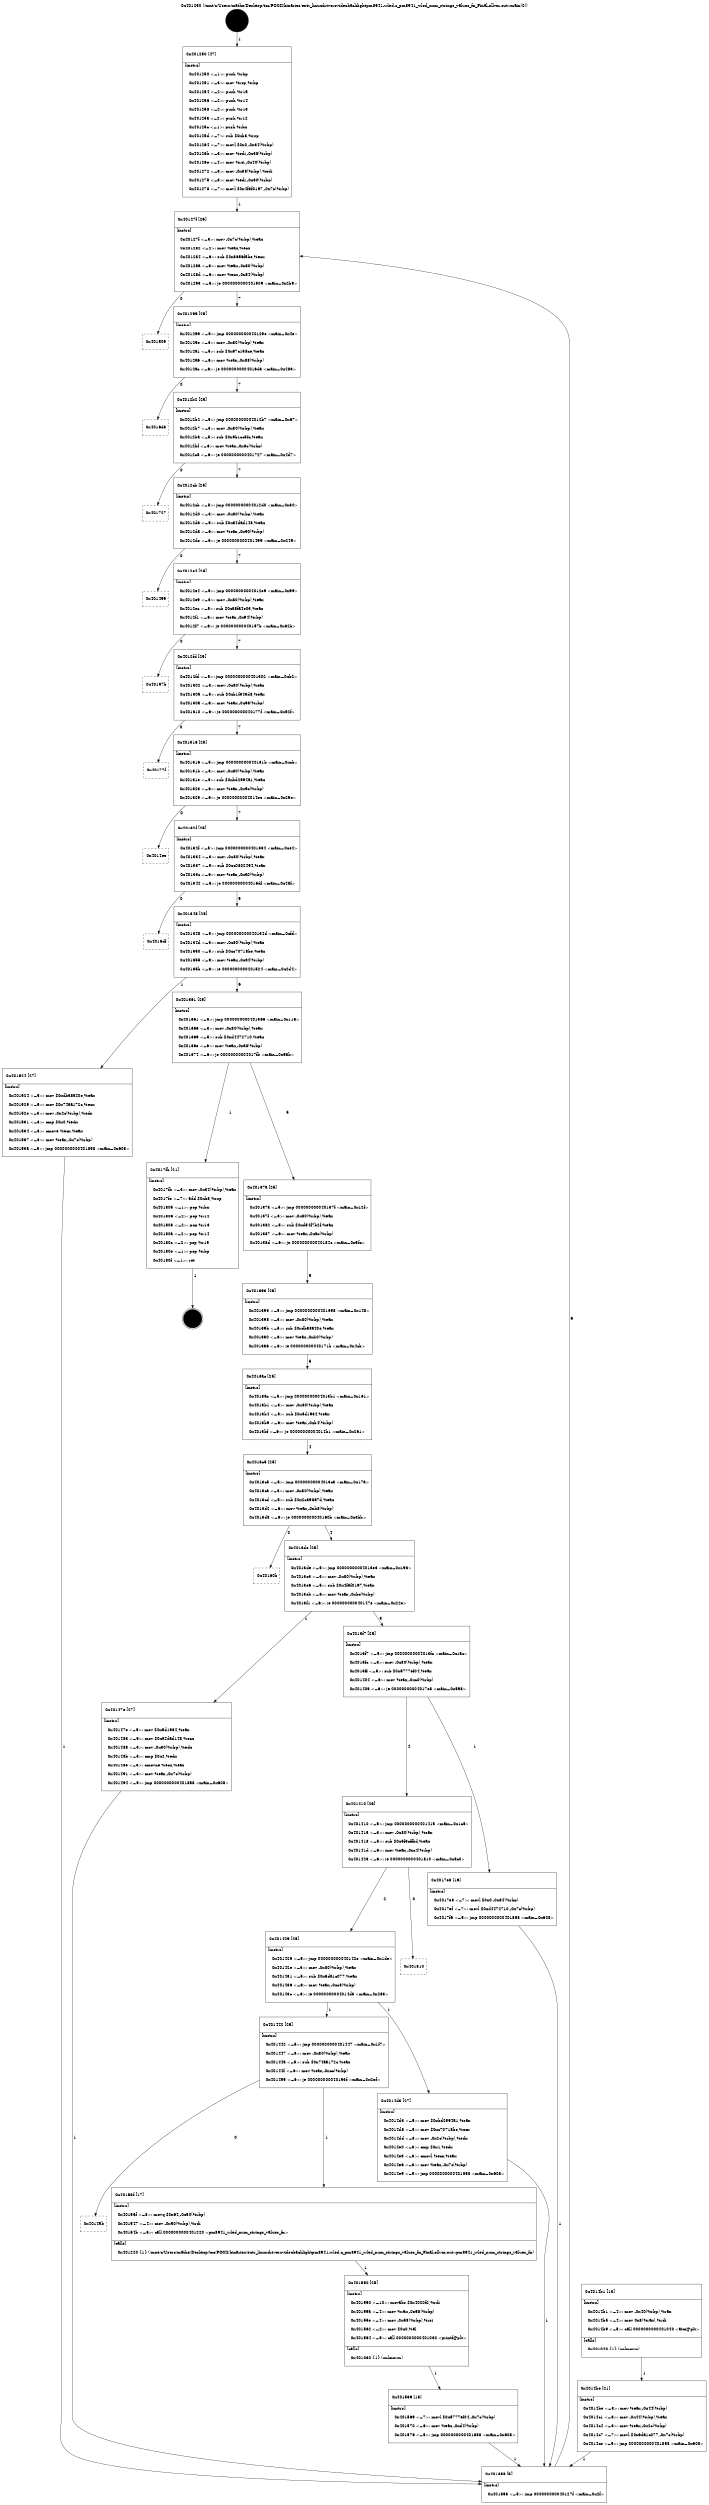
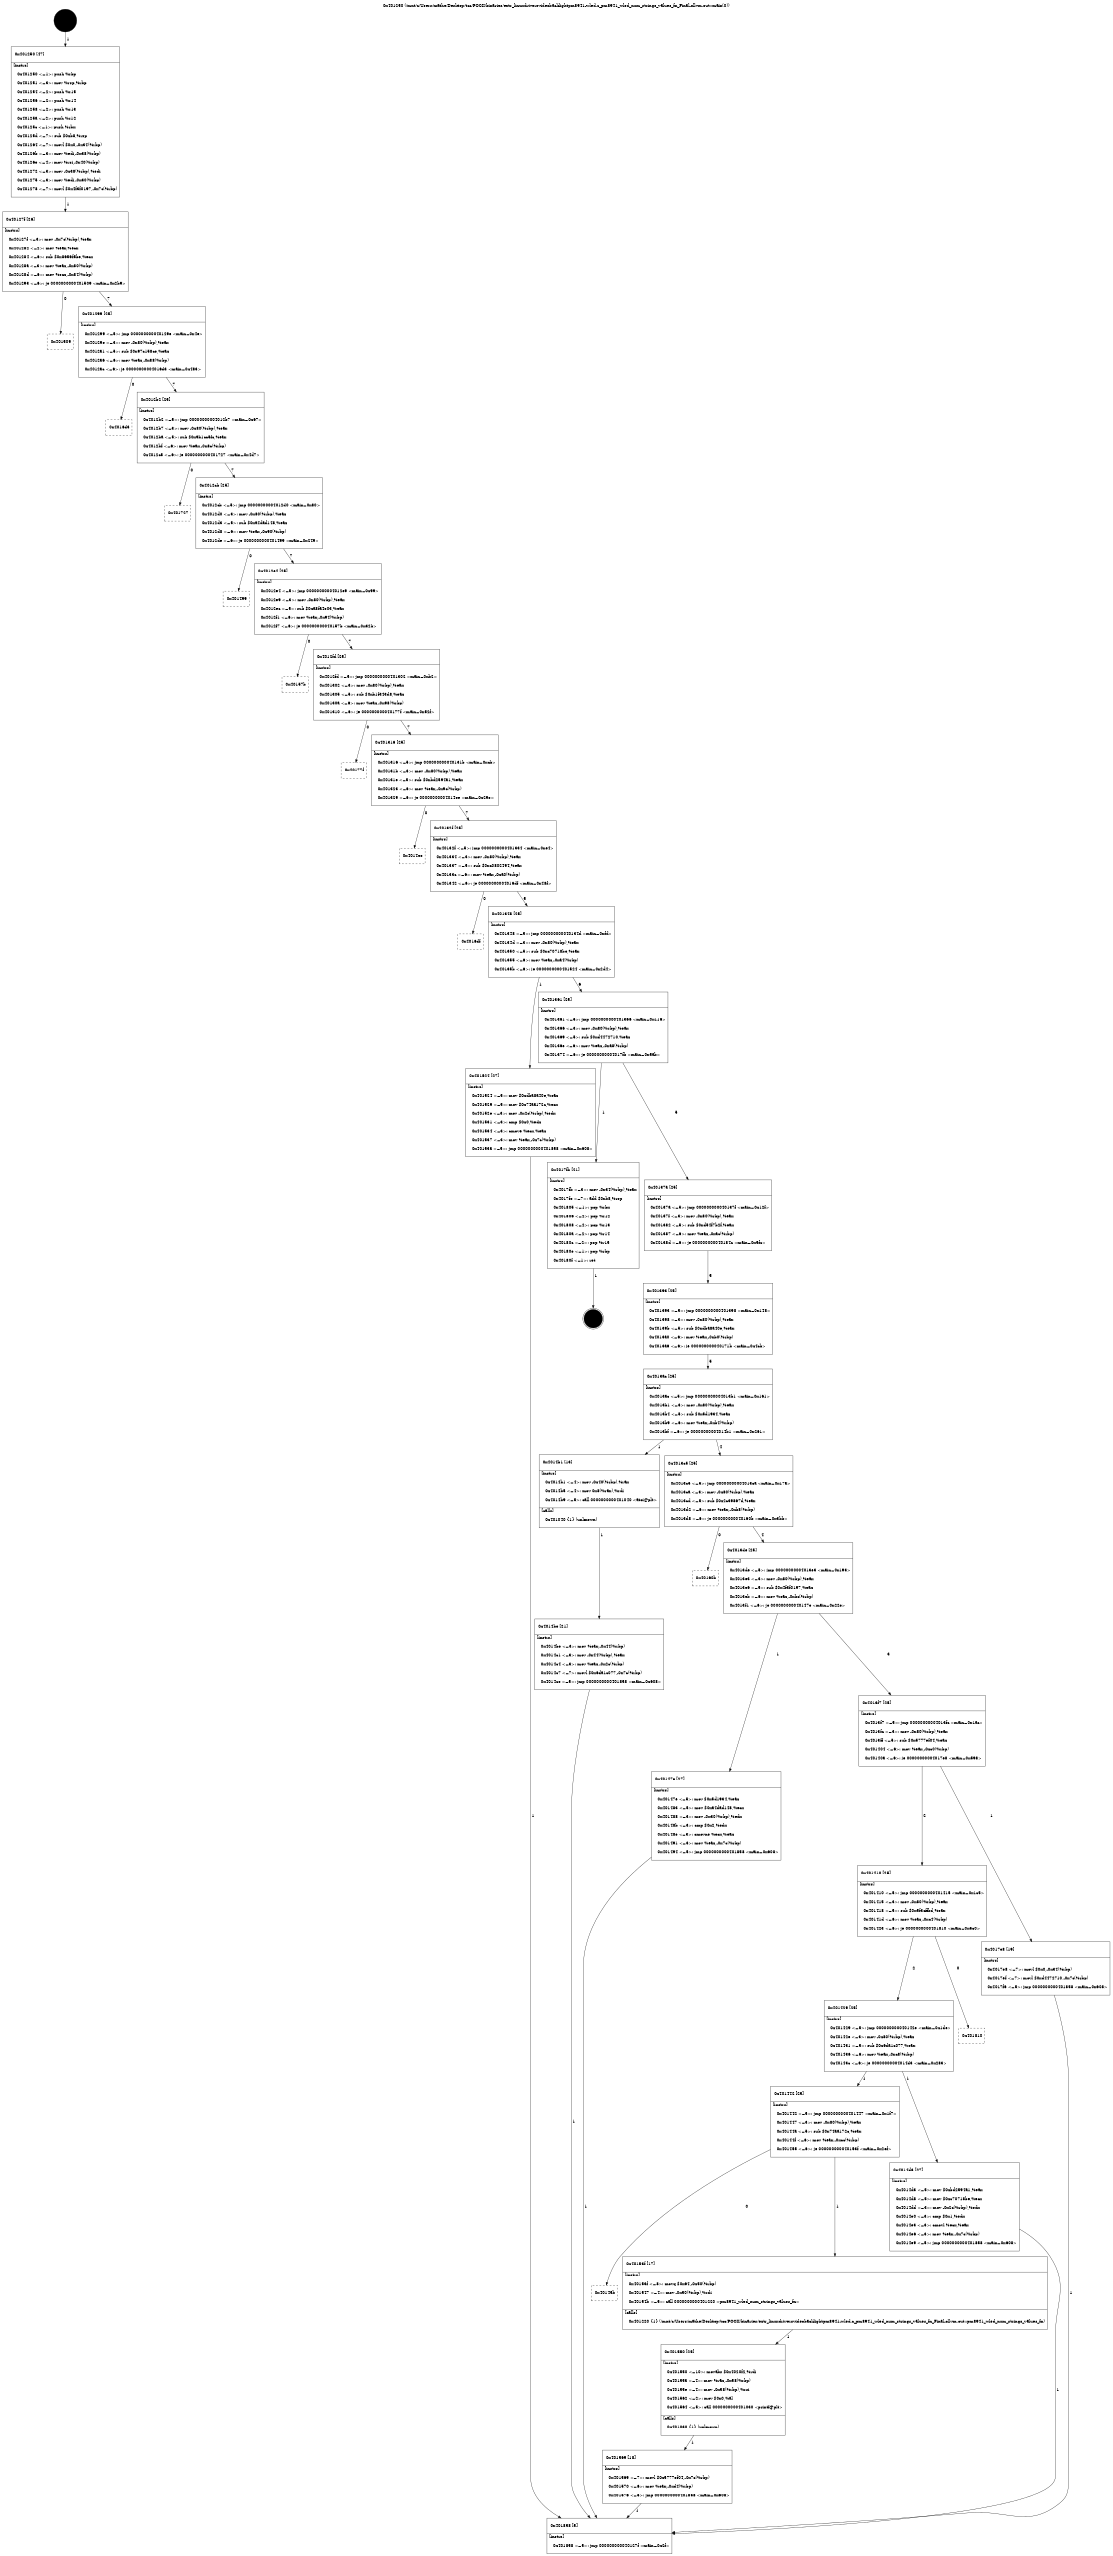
edge "0x401858 [5]" -> "0x40127f [26]": removed, label "6"
edge "0x4013ac [25]" -> "0x4014b1 [13]": added, label "1"
